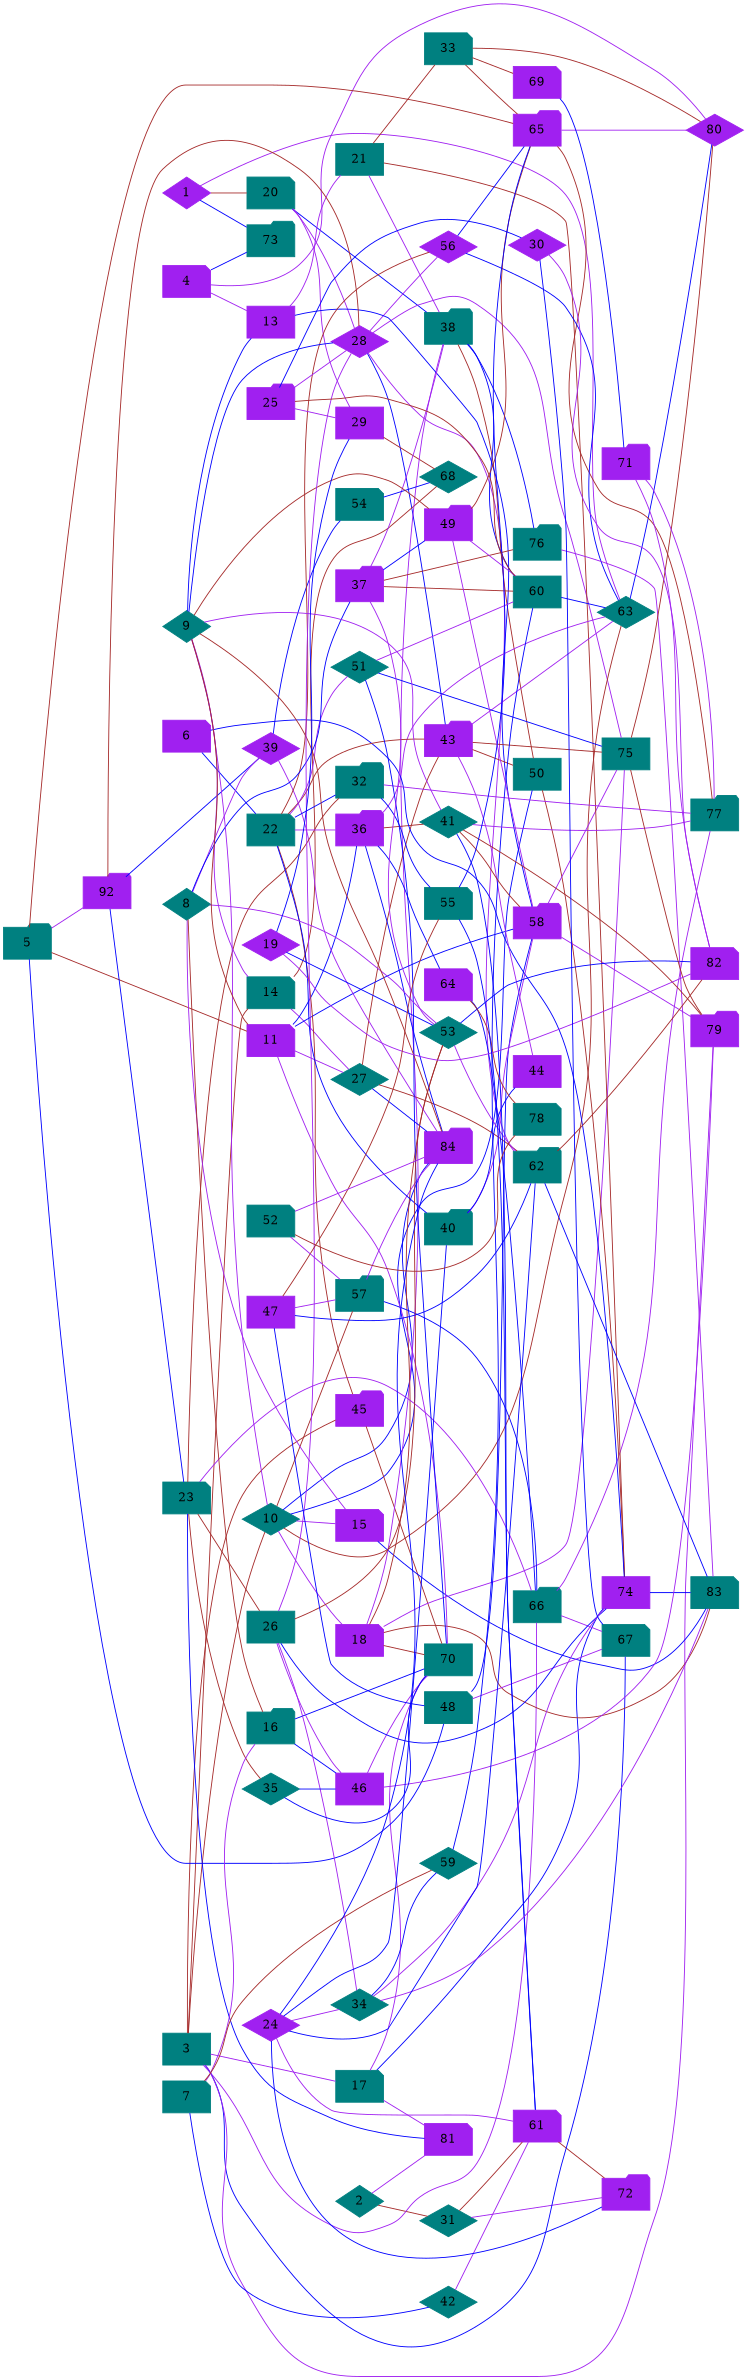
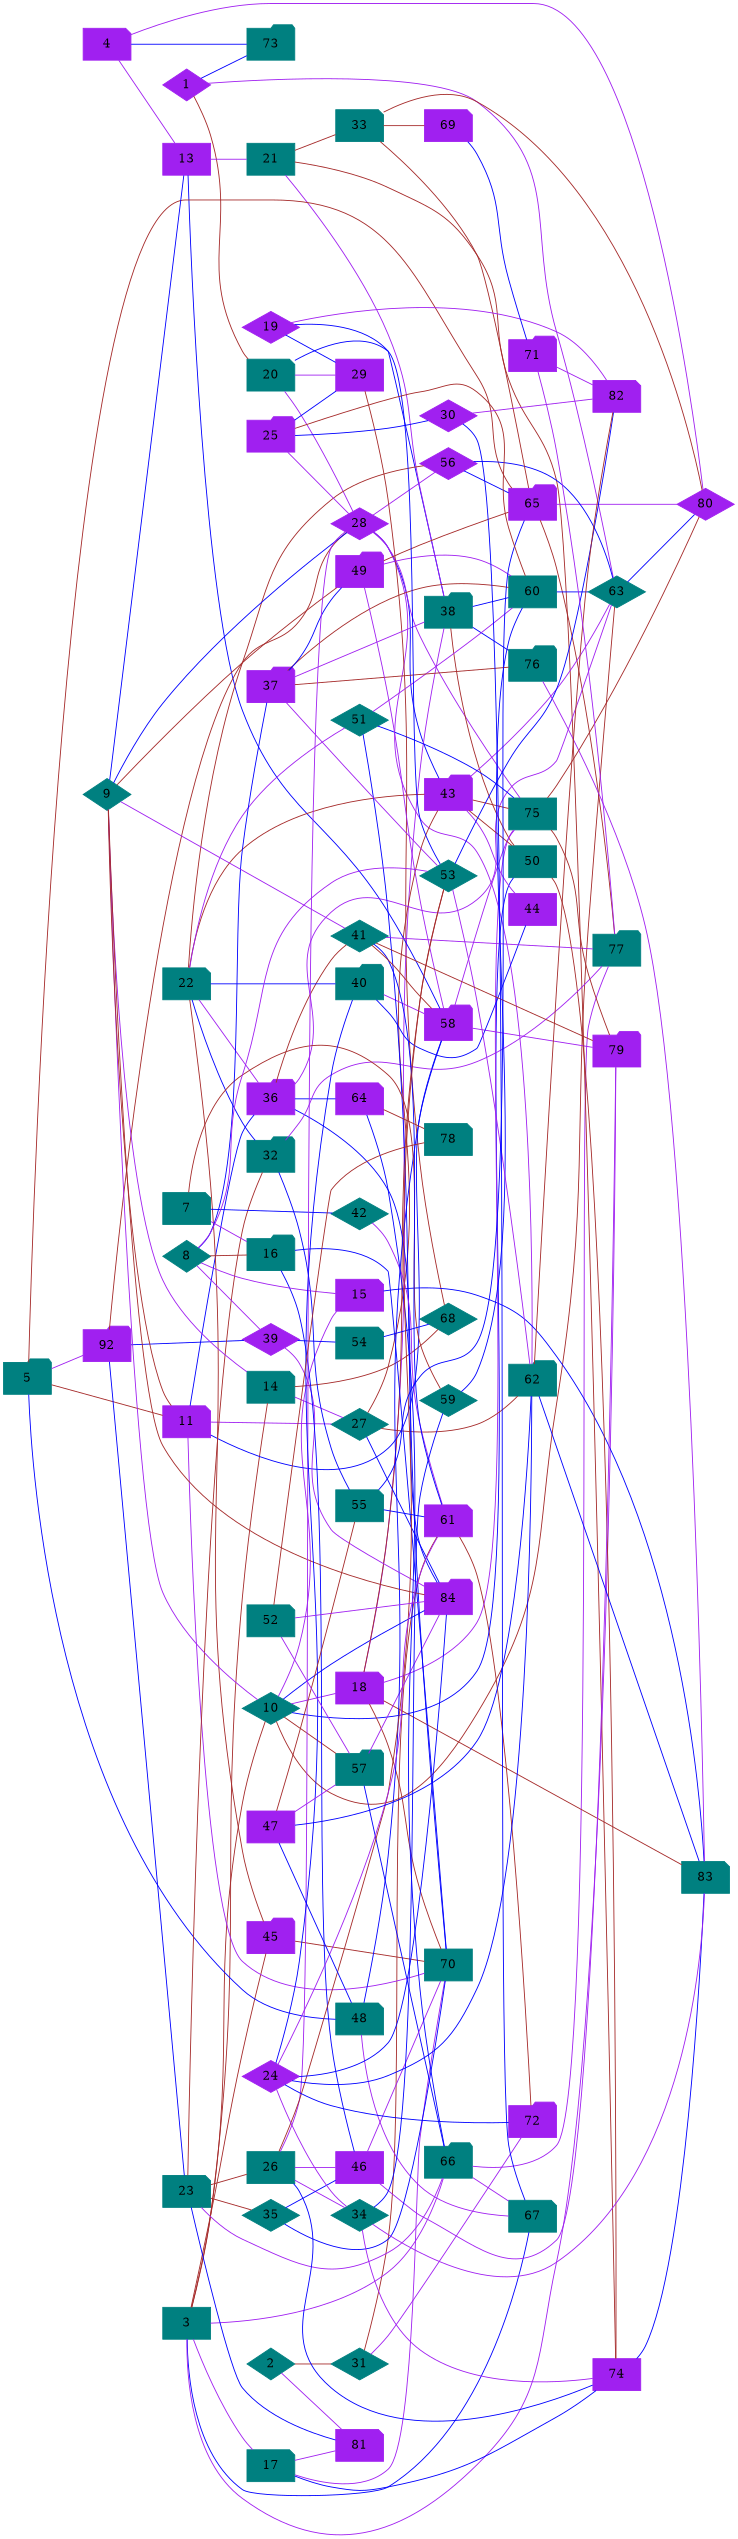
edge "25" -- "29": color purple -> blue
node "6": removed
